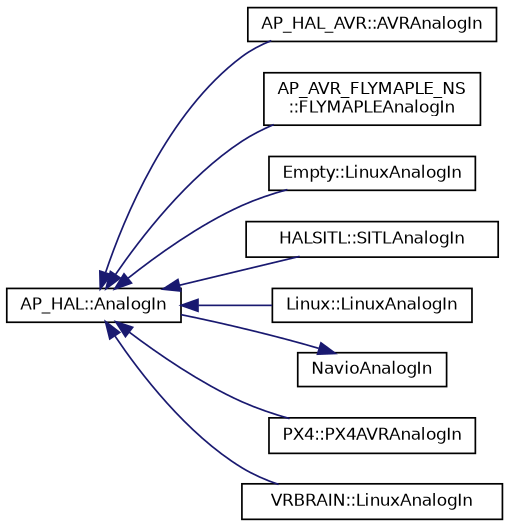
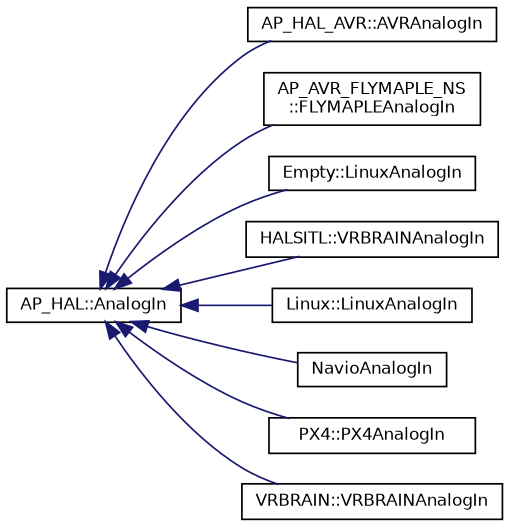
node "HALSITL::SITLAnalogIn": label "HALSITL::SITLAnalogIn" -> "HALSITL::VRBRAINAnalogIn"
edge "AP_HAL::AnalogIn" -> "NavioAnalogIn": reversed
node "PX4::PX4AVRAnalogIn": label "PX4::PX4AVRAnalogIn" -> "PX4::PX4AnalogIn"
node "VRBRAIN::LinuxAnalogIn": label "VRBRAIN::LinuxAnalogIn" -> "VRBRAIN::VRBRAINAnalogIn"
